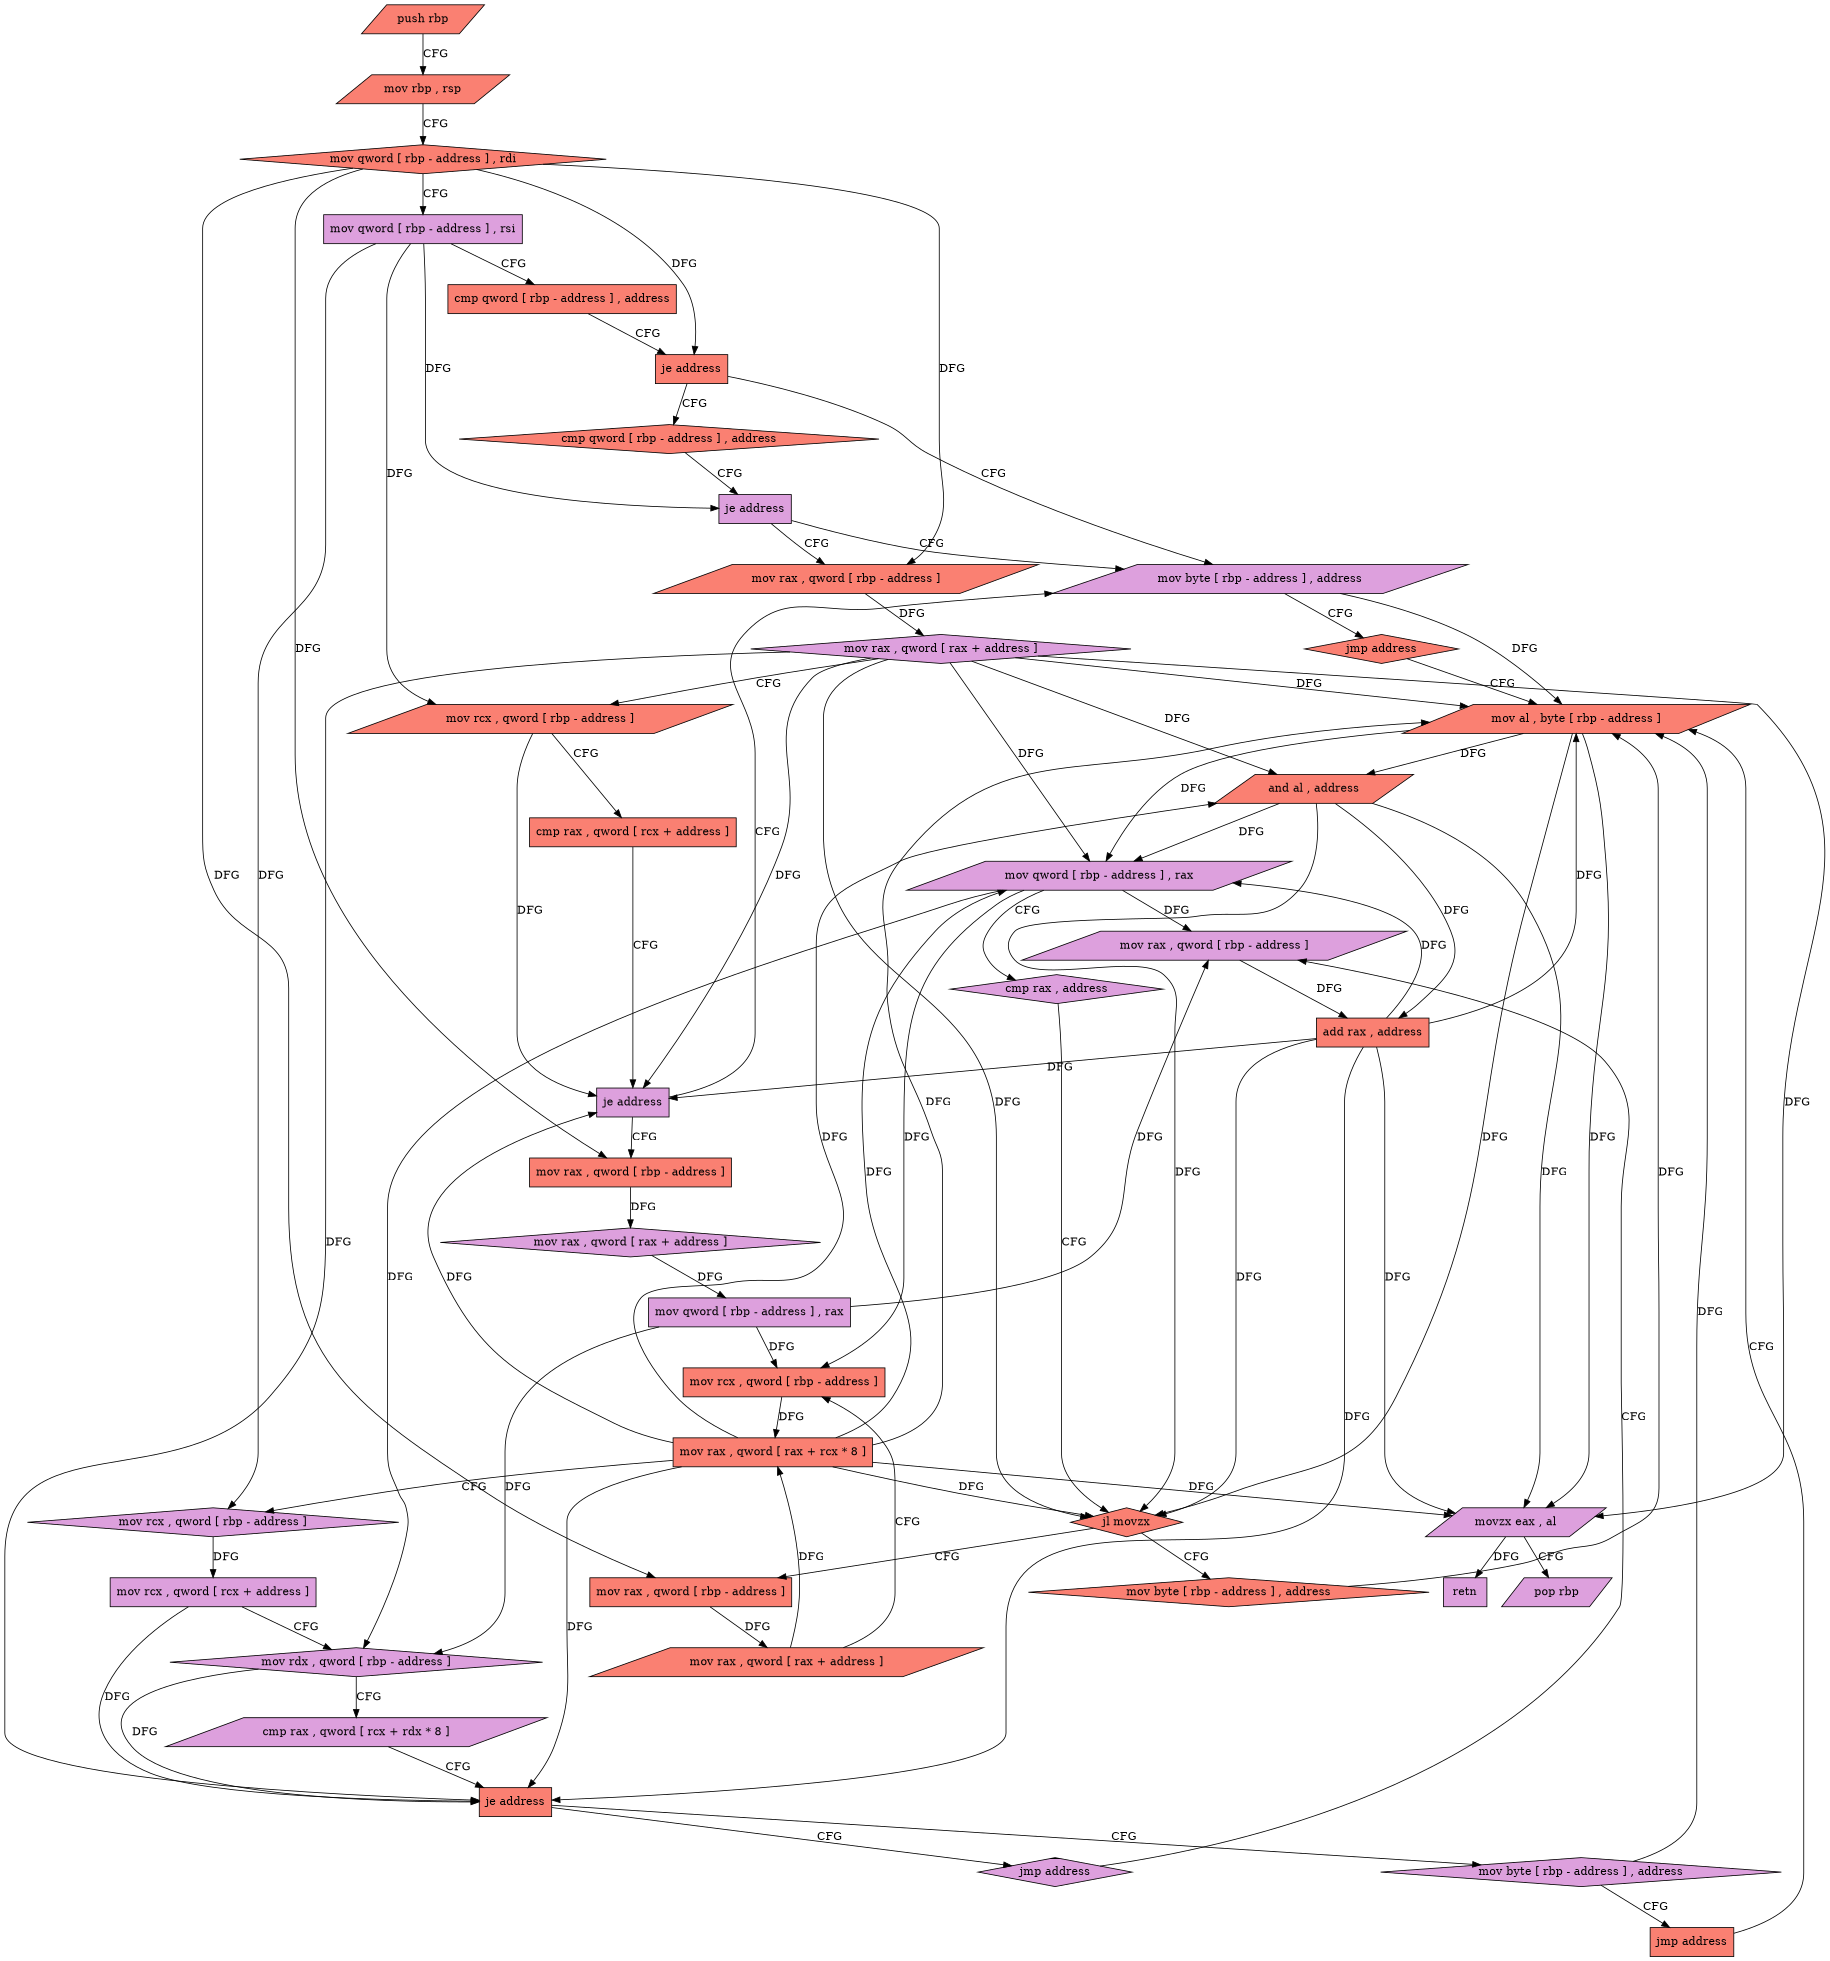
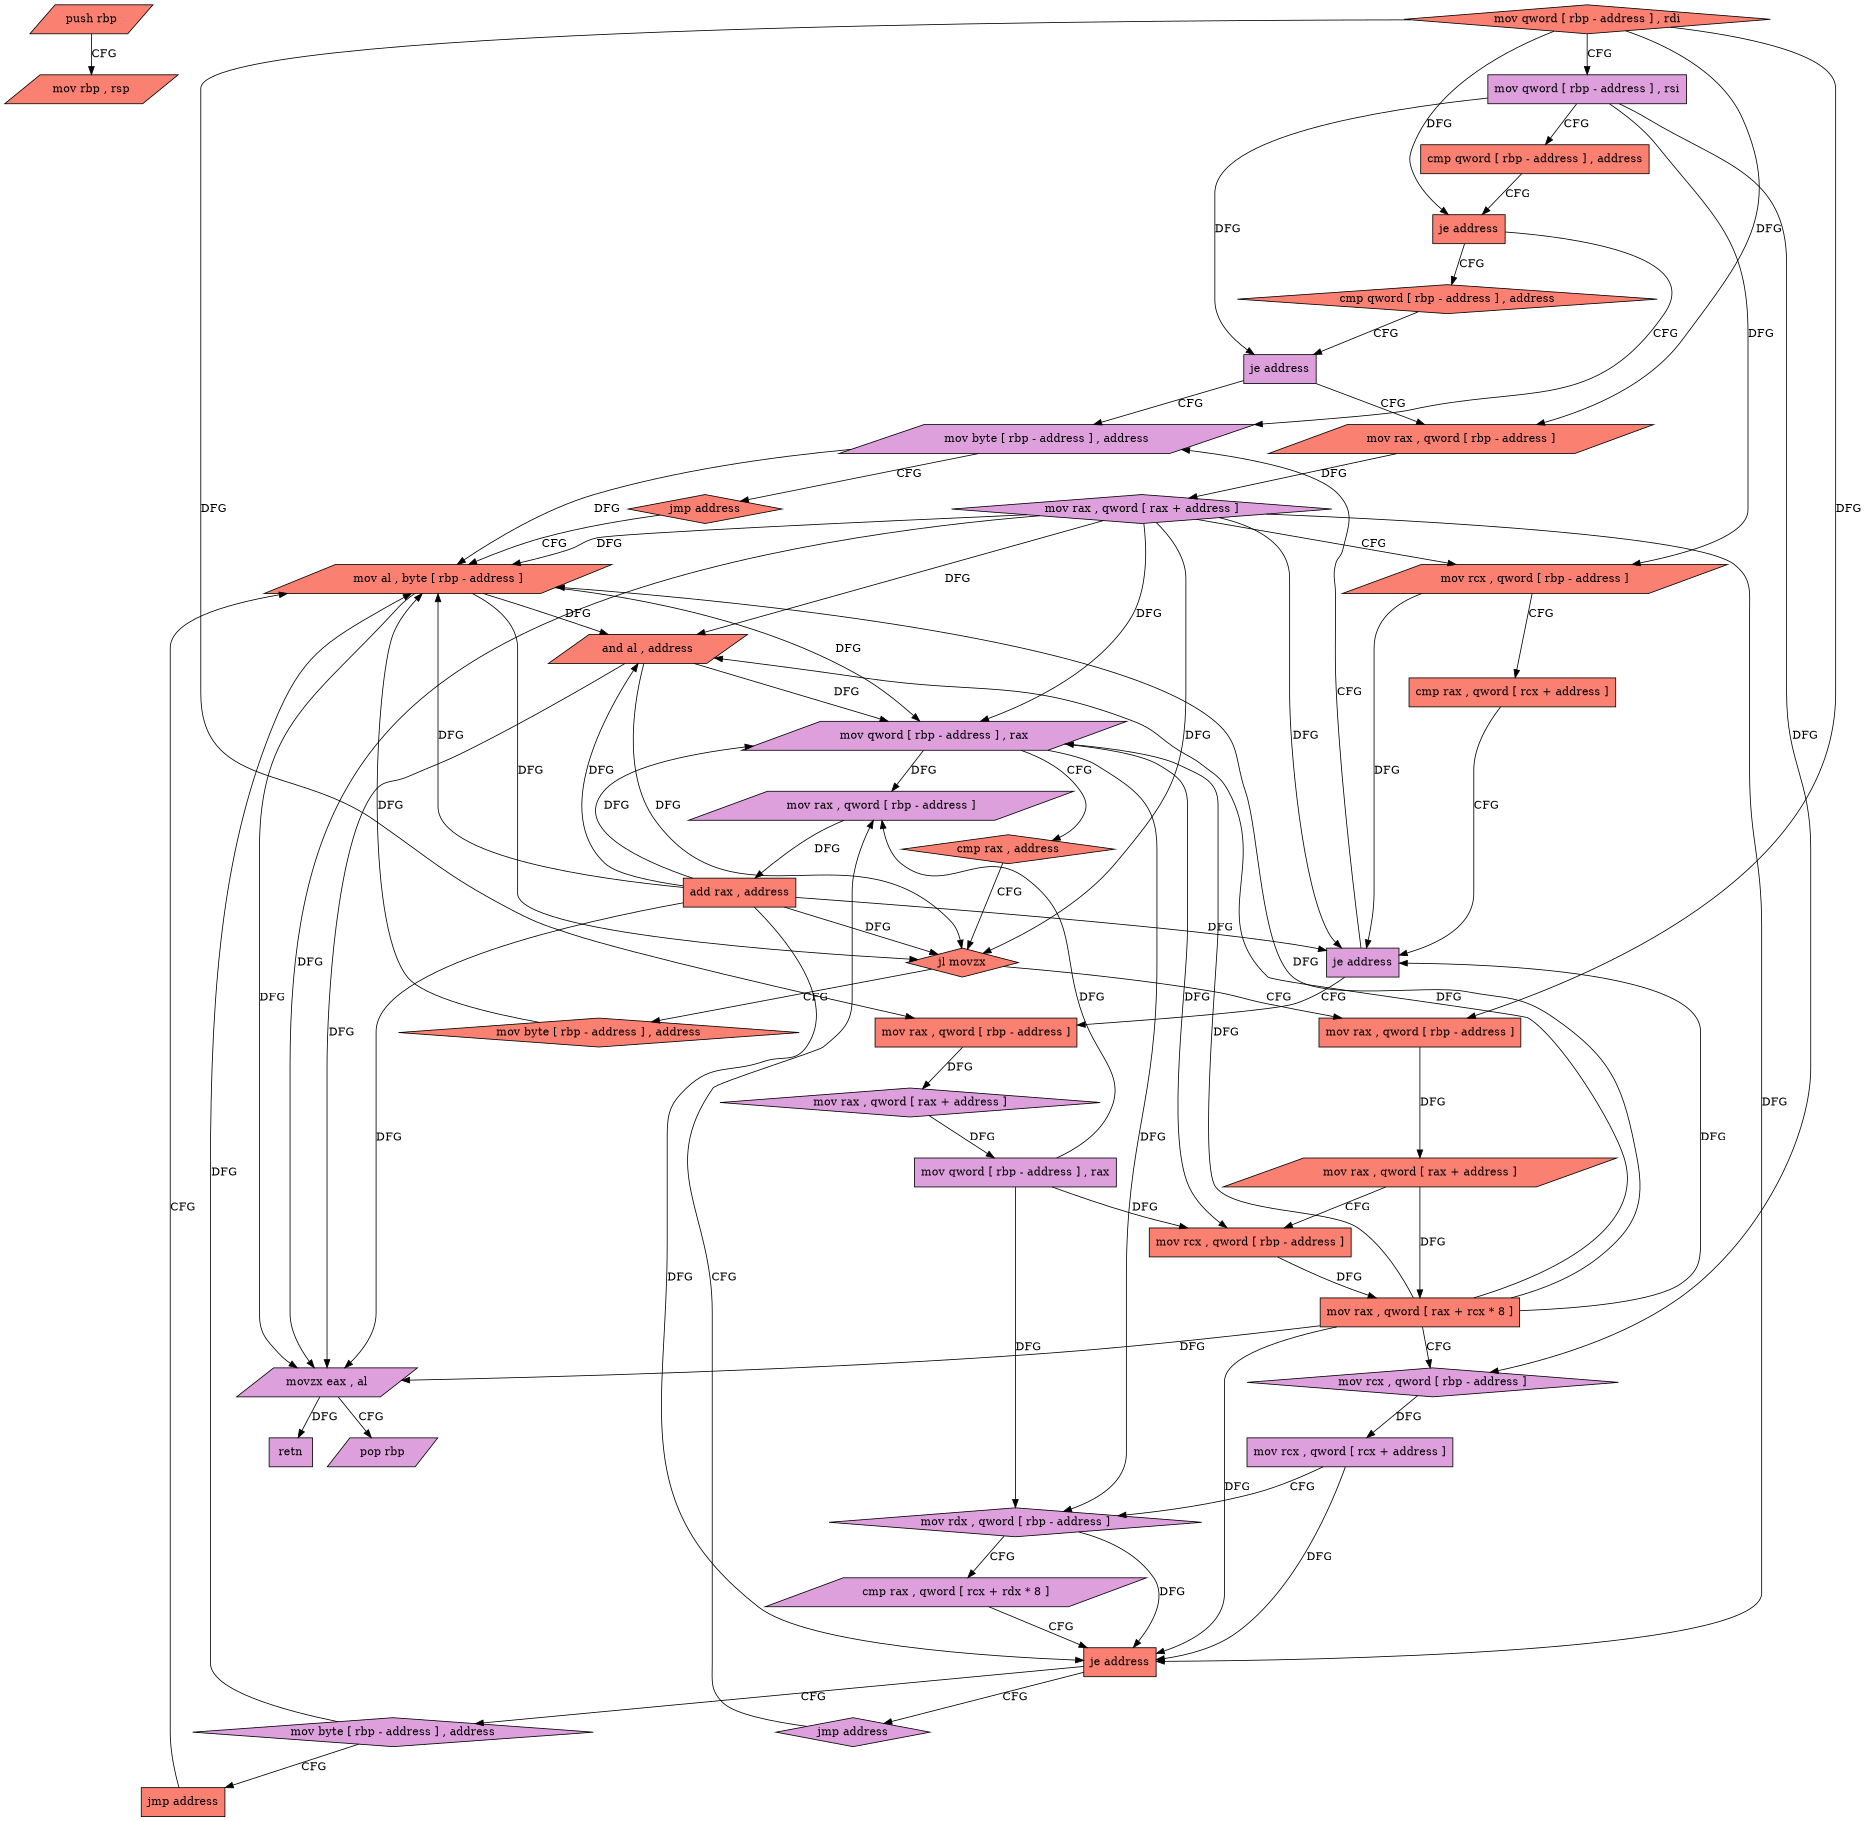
edge "mov rbp , rsp" -> "mov qword [ rbp - address ] , rdi": removed, label "CFG"
edge "and al , address" -> "add rax , address": reversed
node "cmp rax , address": fillcolor plum -> salmon
edge "mov rax , qword [ rax + rcx * 8 ]" -> "jl movzx": removed, label "DFG"
